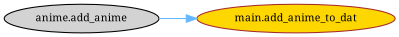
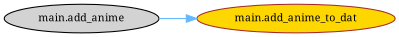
node "anime.add_anime": label "anime.add_anime" -> "main.add_anime"
